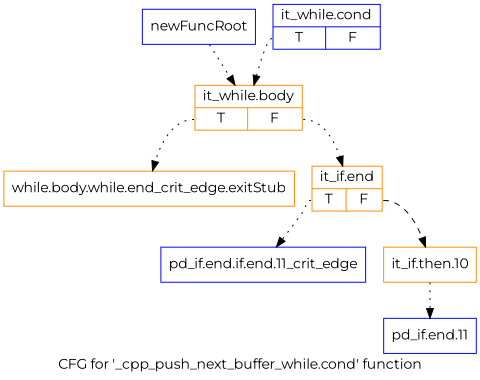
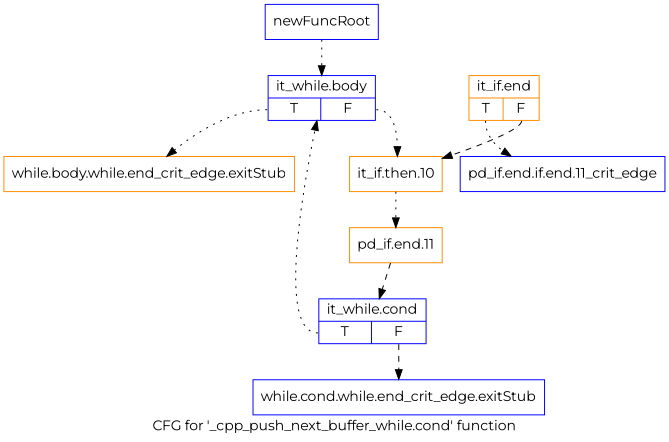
node "it_while.body": color darkorange -> blue
edge "it_while.body" -> "it_if.end": now "it_while.body" -> "it_if.then.10"
edge "pd_if.end.11" -> "it_while.cond": added
node "pd_if.end.11": color blue -> darkorange
node "while.cond.while.end_crit_edge.exitStub": added
